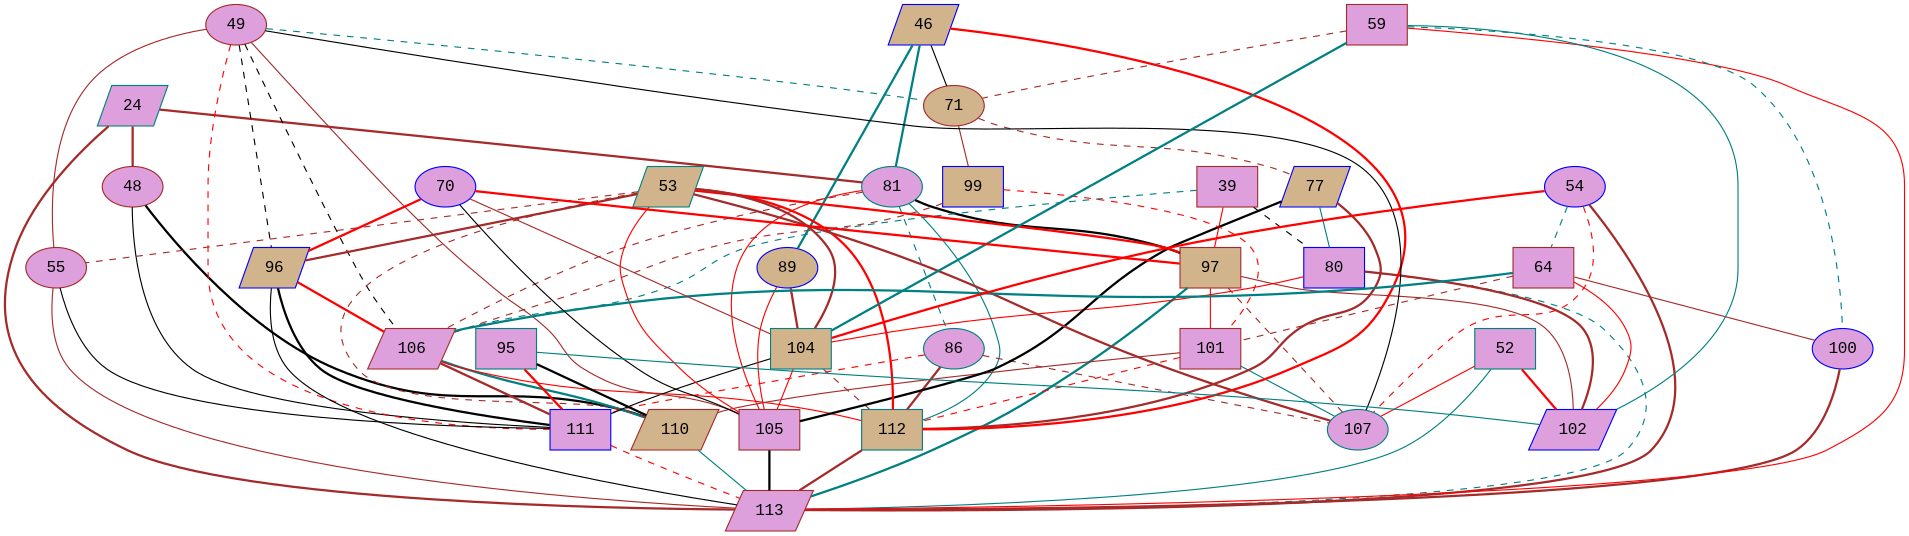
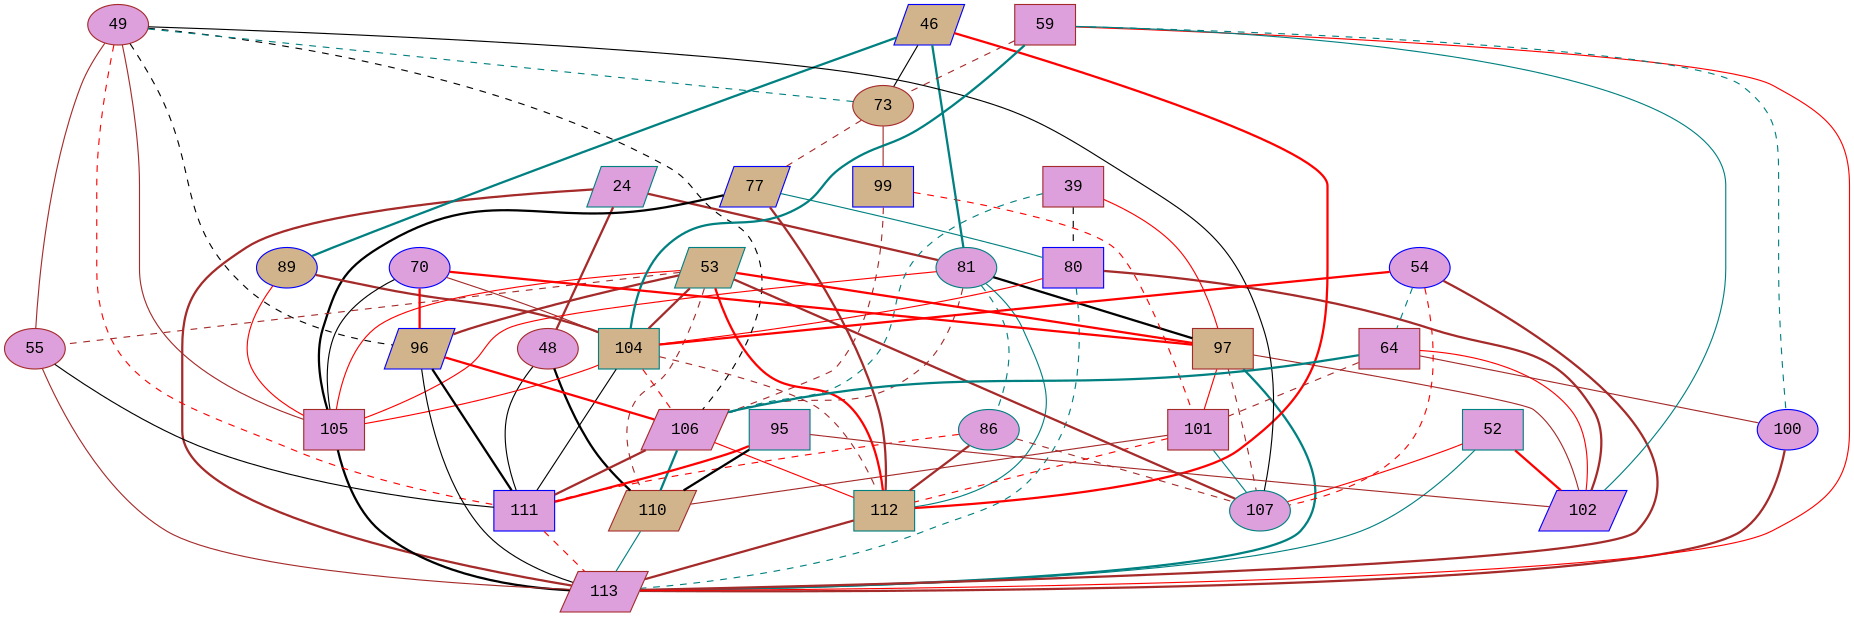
node "71": label "71" -> "73"
edge "95" -- "102": color teal -> brown
edge "104" -- "106": added
